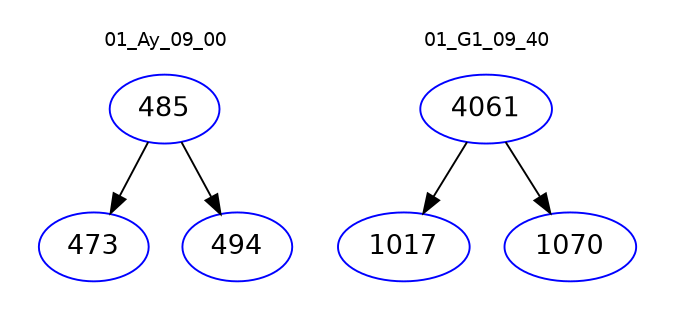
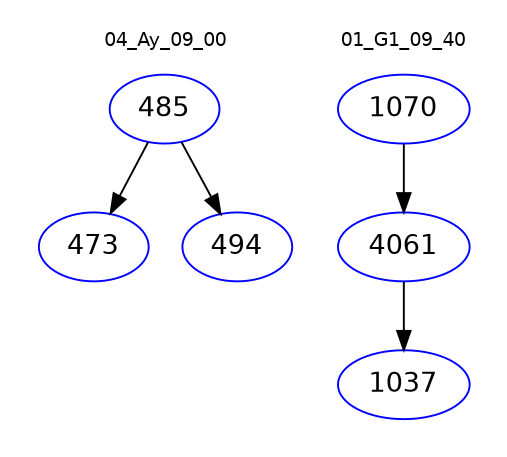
cluster "01_Ay_09_00": label "01_Ay_09_00" -> "04_Ay_09_00"
edge "4061" -> "1070": reversed
node "1017": label "1017" -> "1037"
